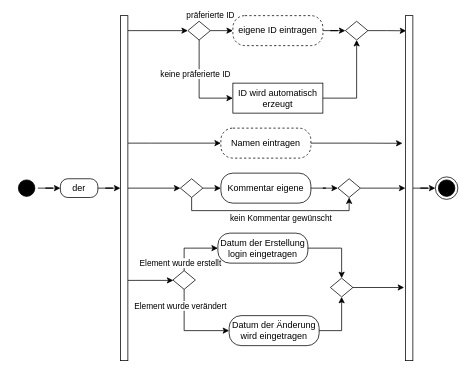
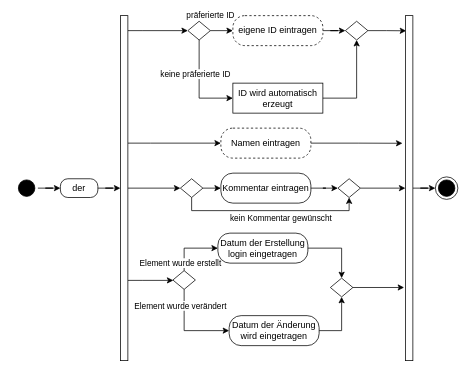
node "Kommentar eigene": label "Kommentar eigene" -> "Kommentar eintragen"
